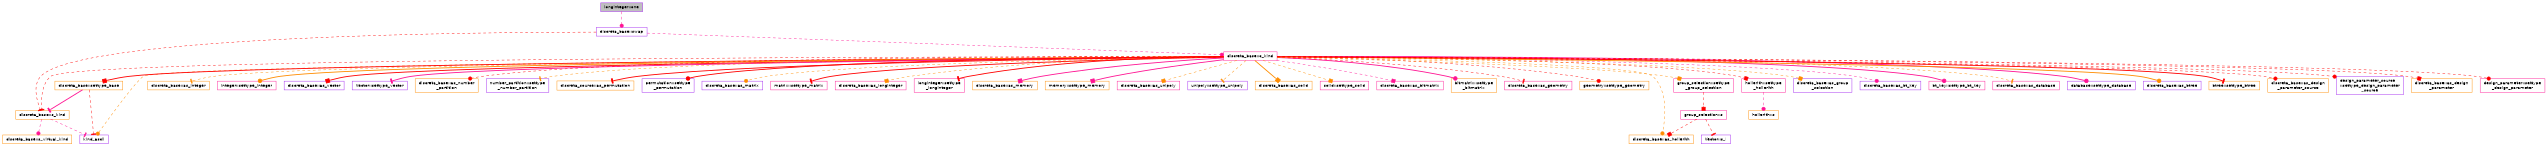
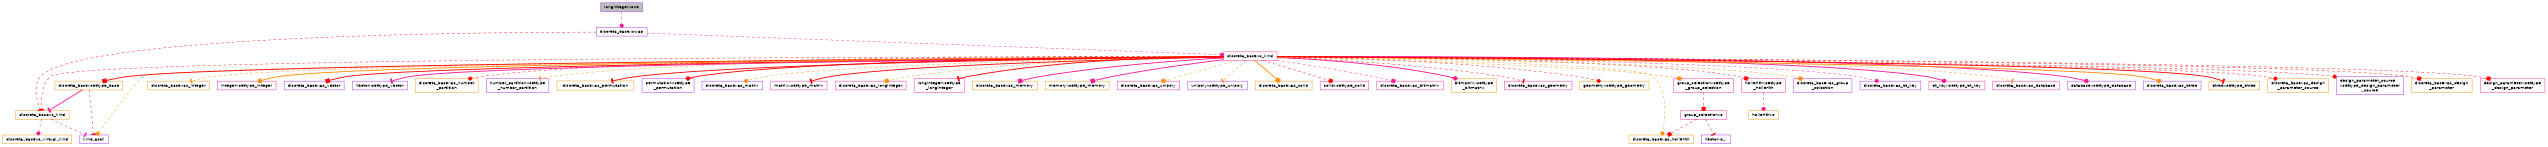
edge "discreta_base::c_kind" -> "design_parameter::settype _design_parameter": arrowhead dot -> box
edge "discreta_base::c_kind" -> "solid::settype_solid": color darkorange -> red
node "discreta_source::as_permutation": label "discreta_source::as_permutation" -> "discreta_base::as_permutation"
